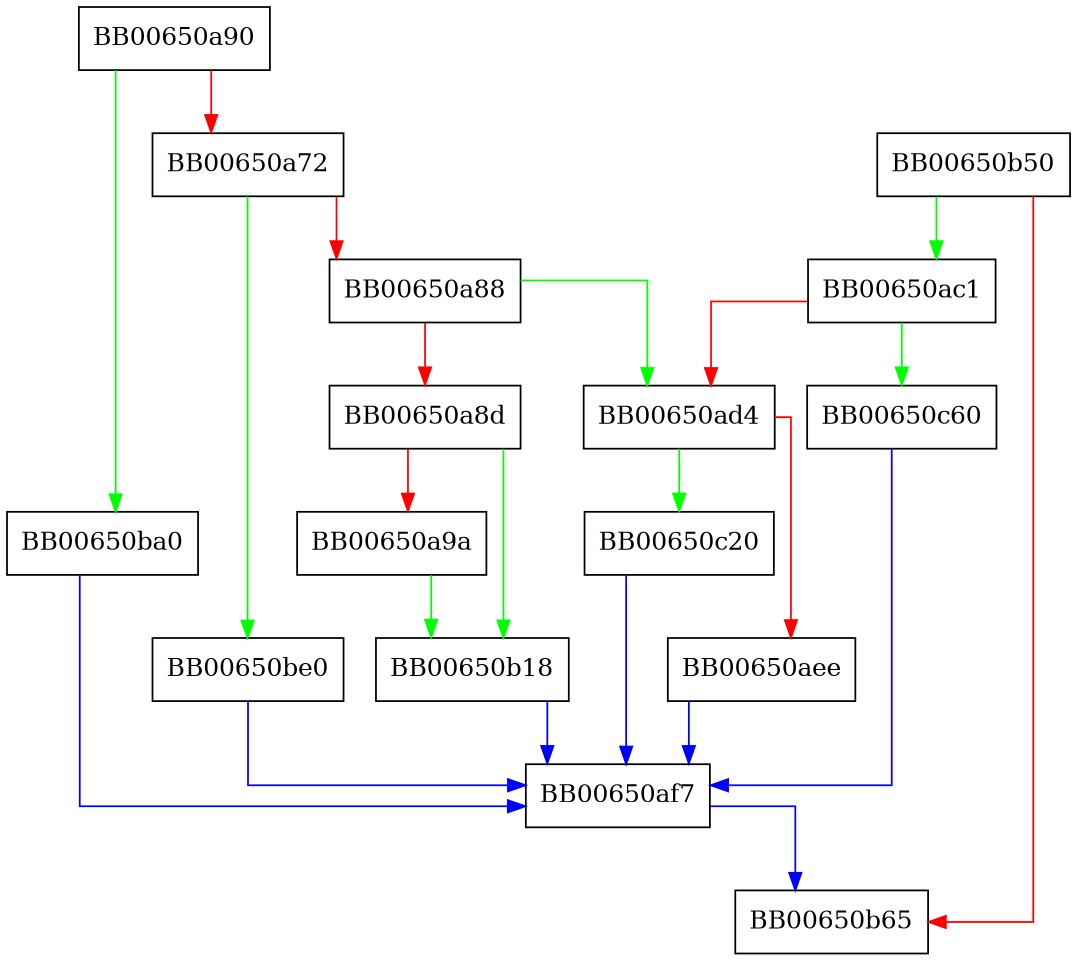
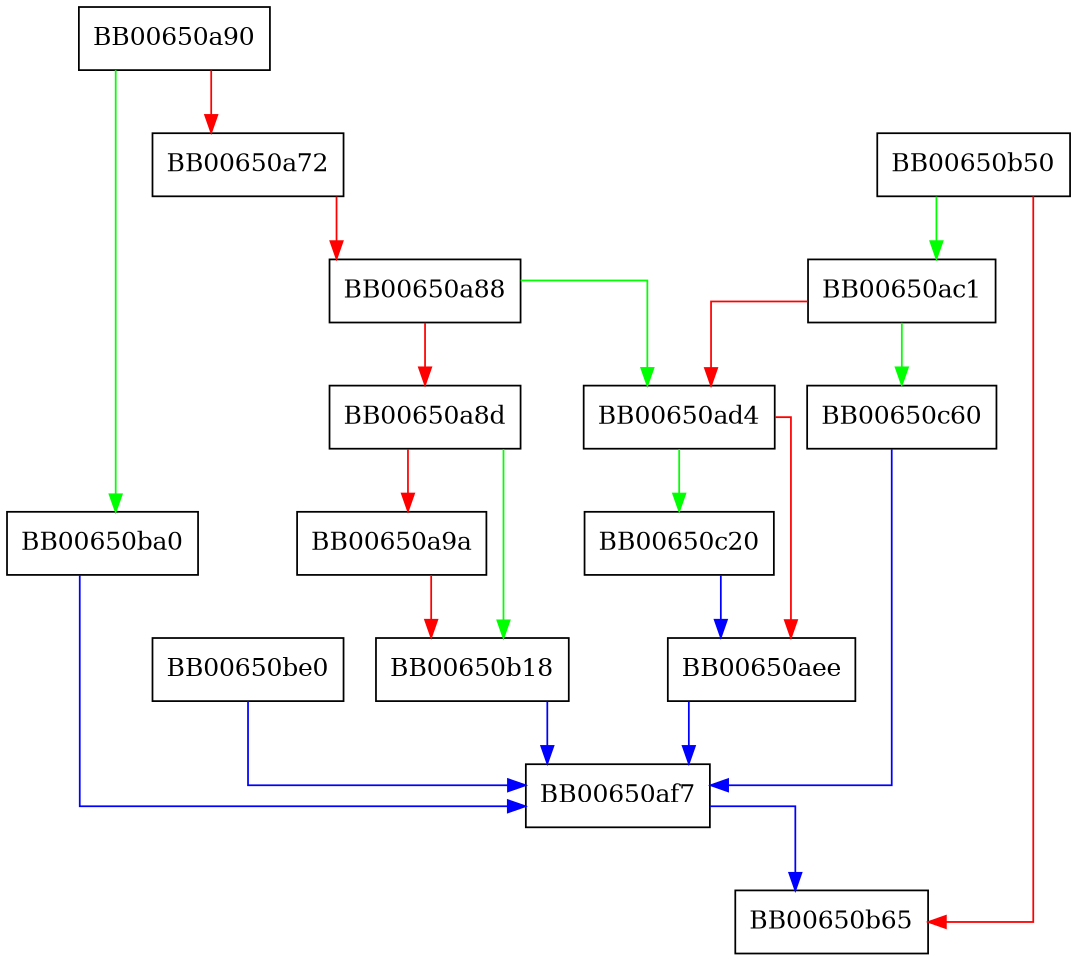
edge "BB00650a72" -> "BB00650be0": removed
edge "BB00650a9a" -> "BB00650b18": color green -> red
edge "BB00650c20" -> "BB00650af7": now "BB00650c20" -> "BB00650aee"
